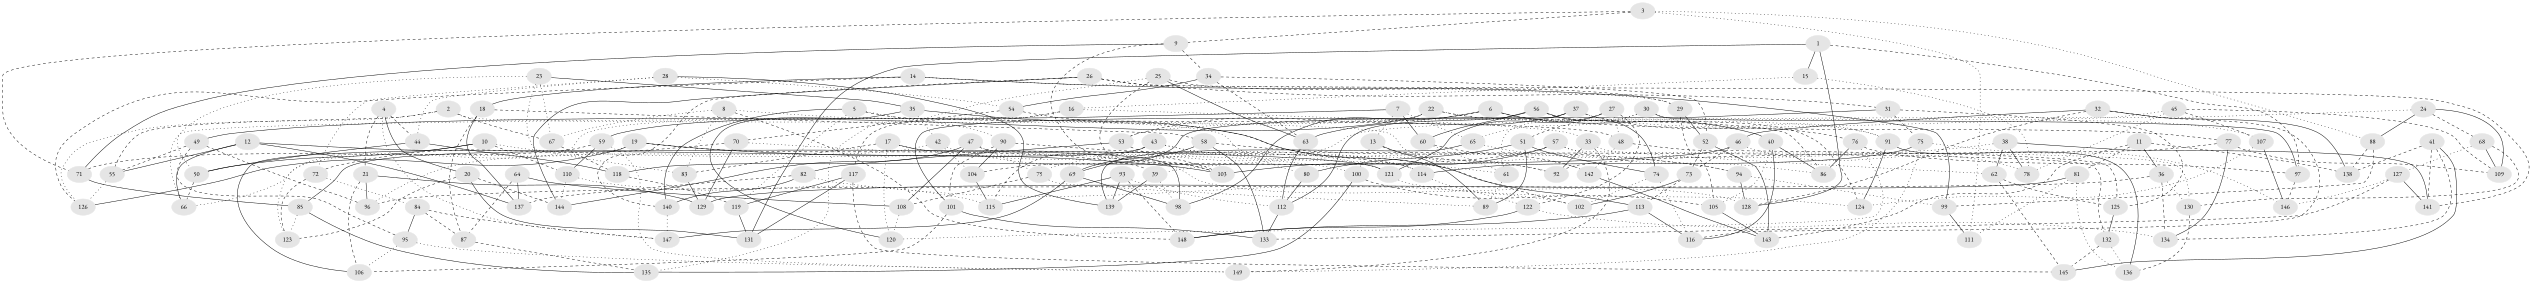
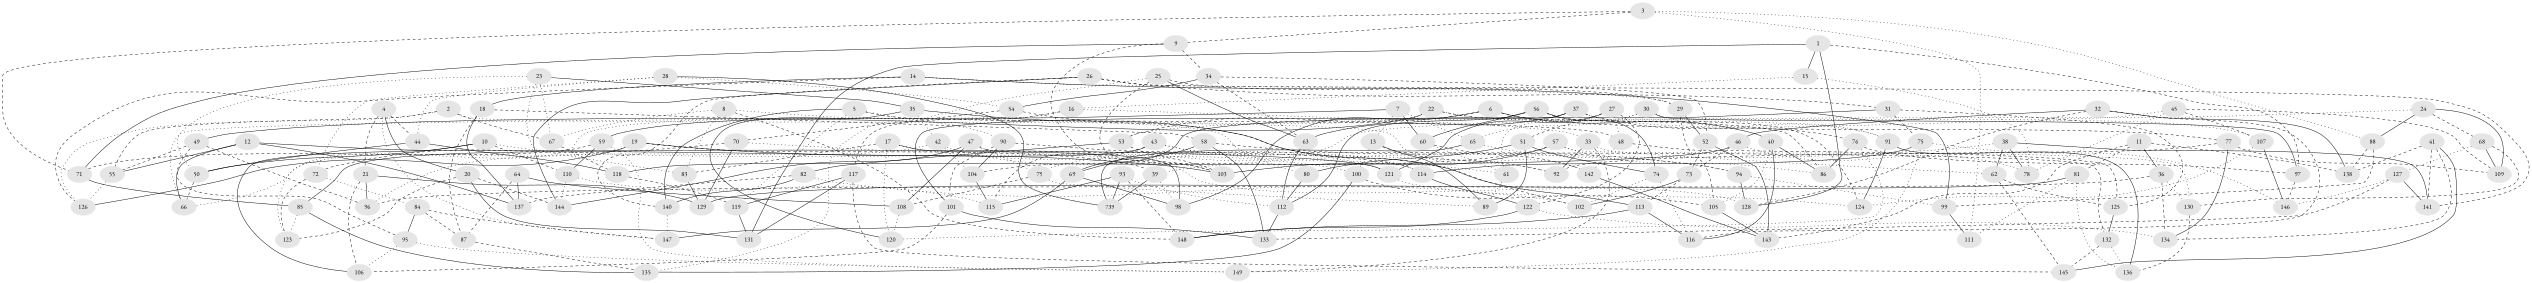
edge "114" -- "122": style dotted -> solid
node "139": label "139" -> "739"
